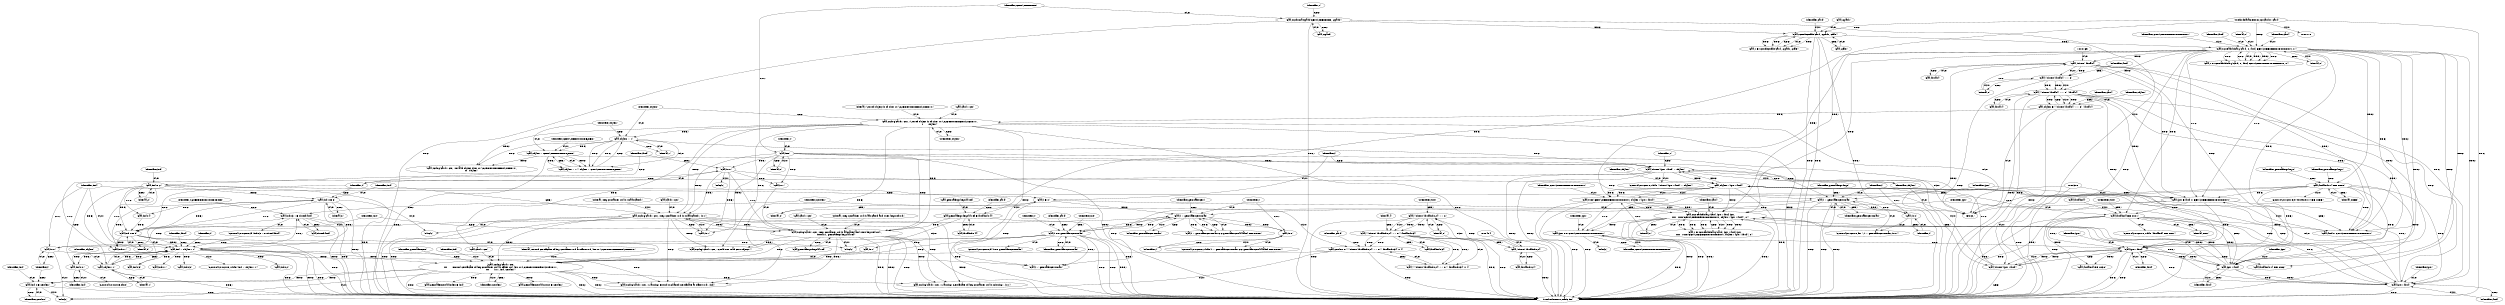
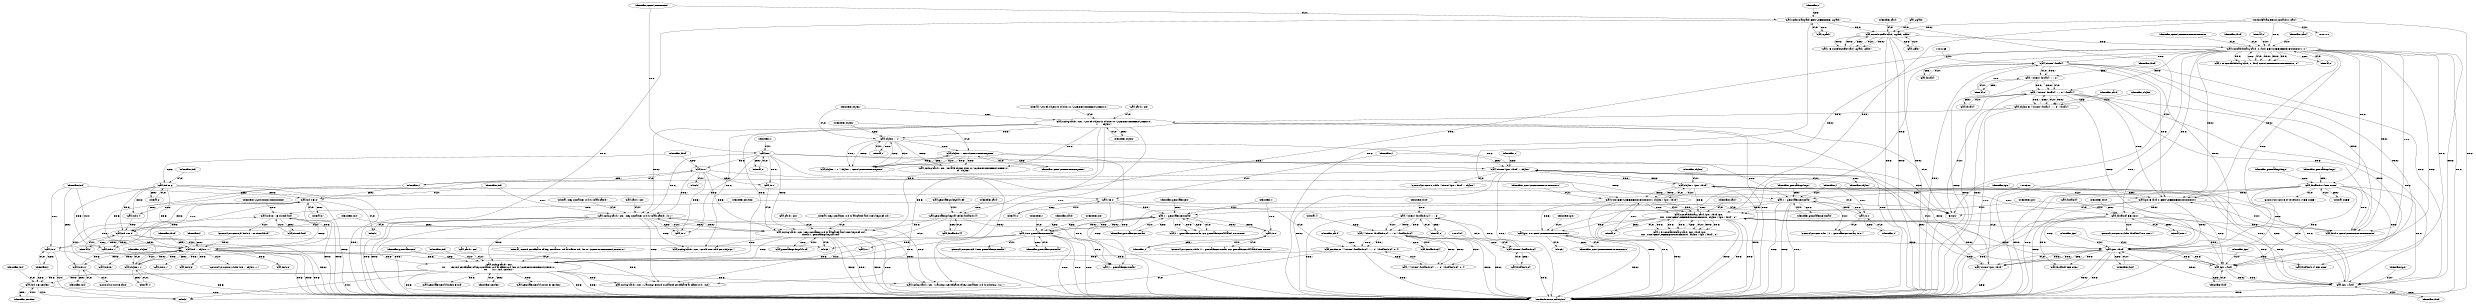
edge "(Call,objlen > GEMSAFE_MAX_OBJLEN)" -> "(Identifier,GEMSAFE_MAX_OBJLEN)": added, label "CFG:"
node "(Identifier,SC_ERROR_INVALID_DATA)": label "(Identifier,SC_ERROR_INVALID_DATA)" -> "(Identifier,SC_MAX_INVALID_DATA)"
